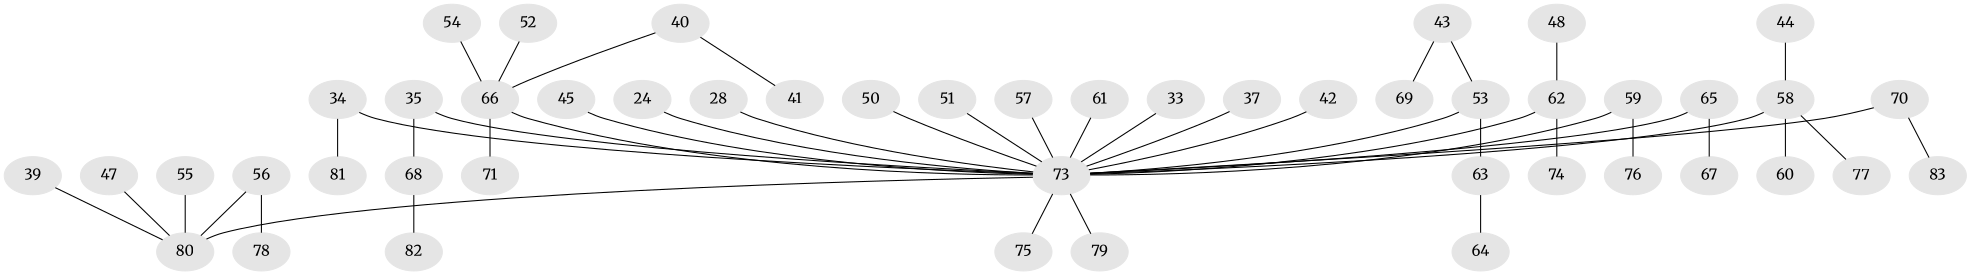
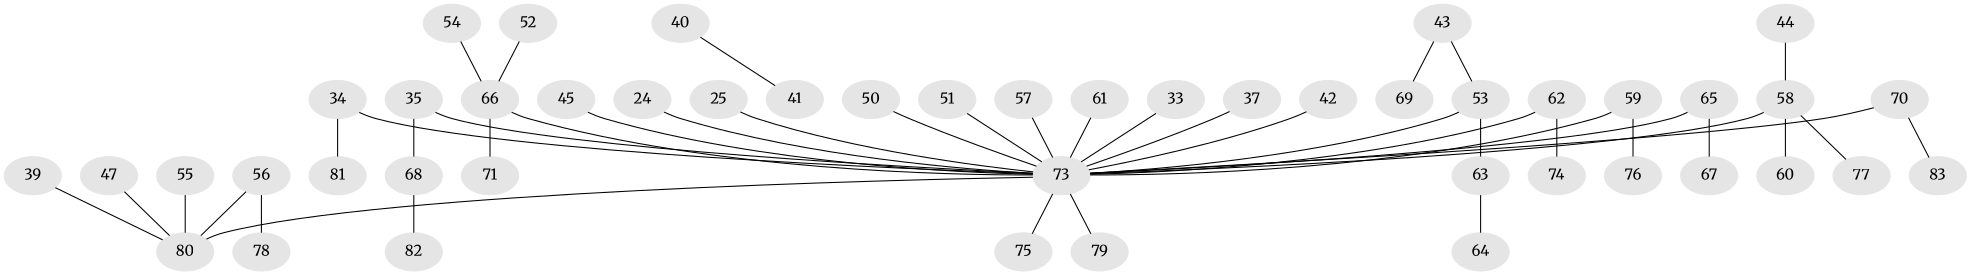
node "48": removed
edge "40" -- "66": removed
node "28": label "28" -> "25"
